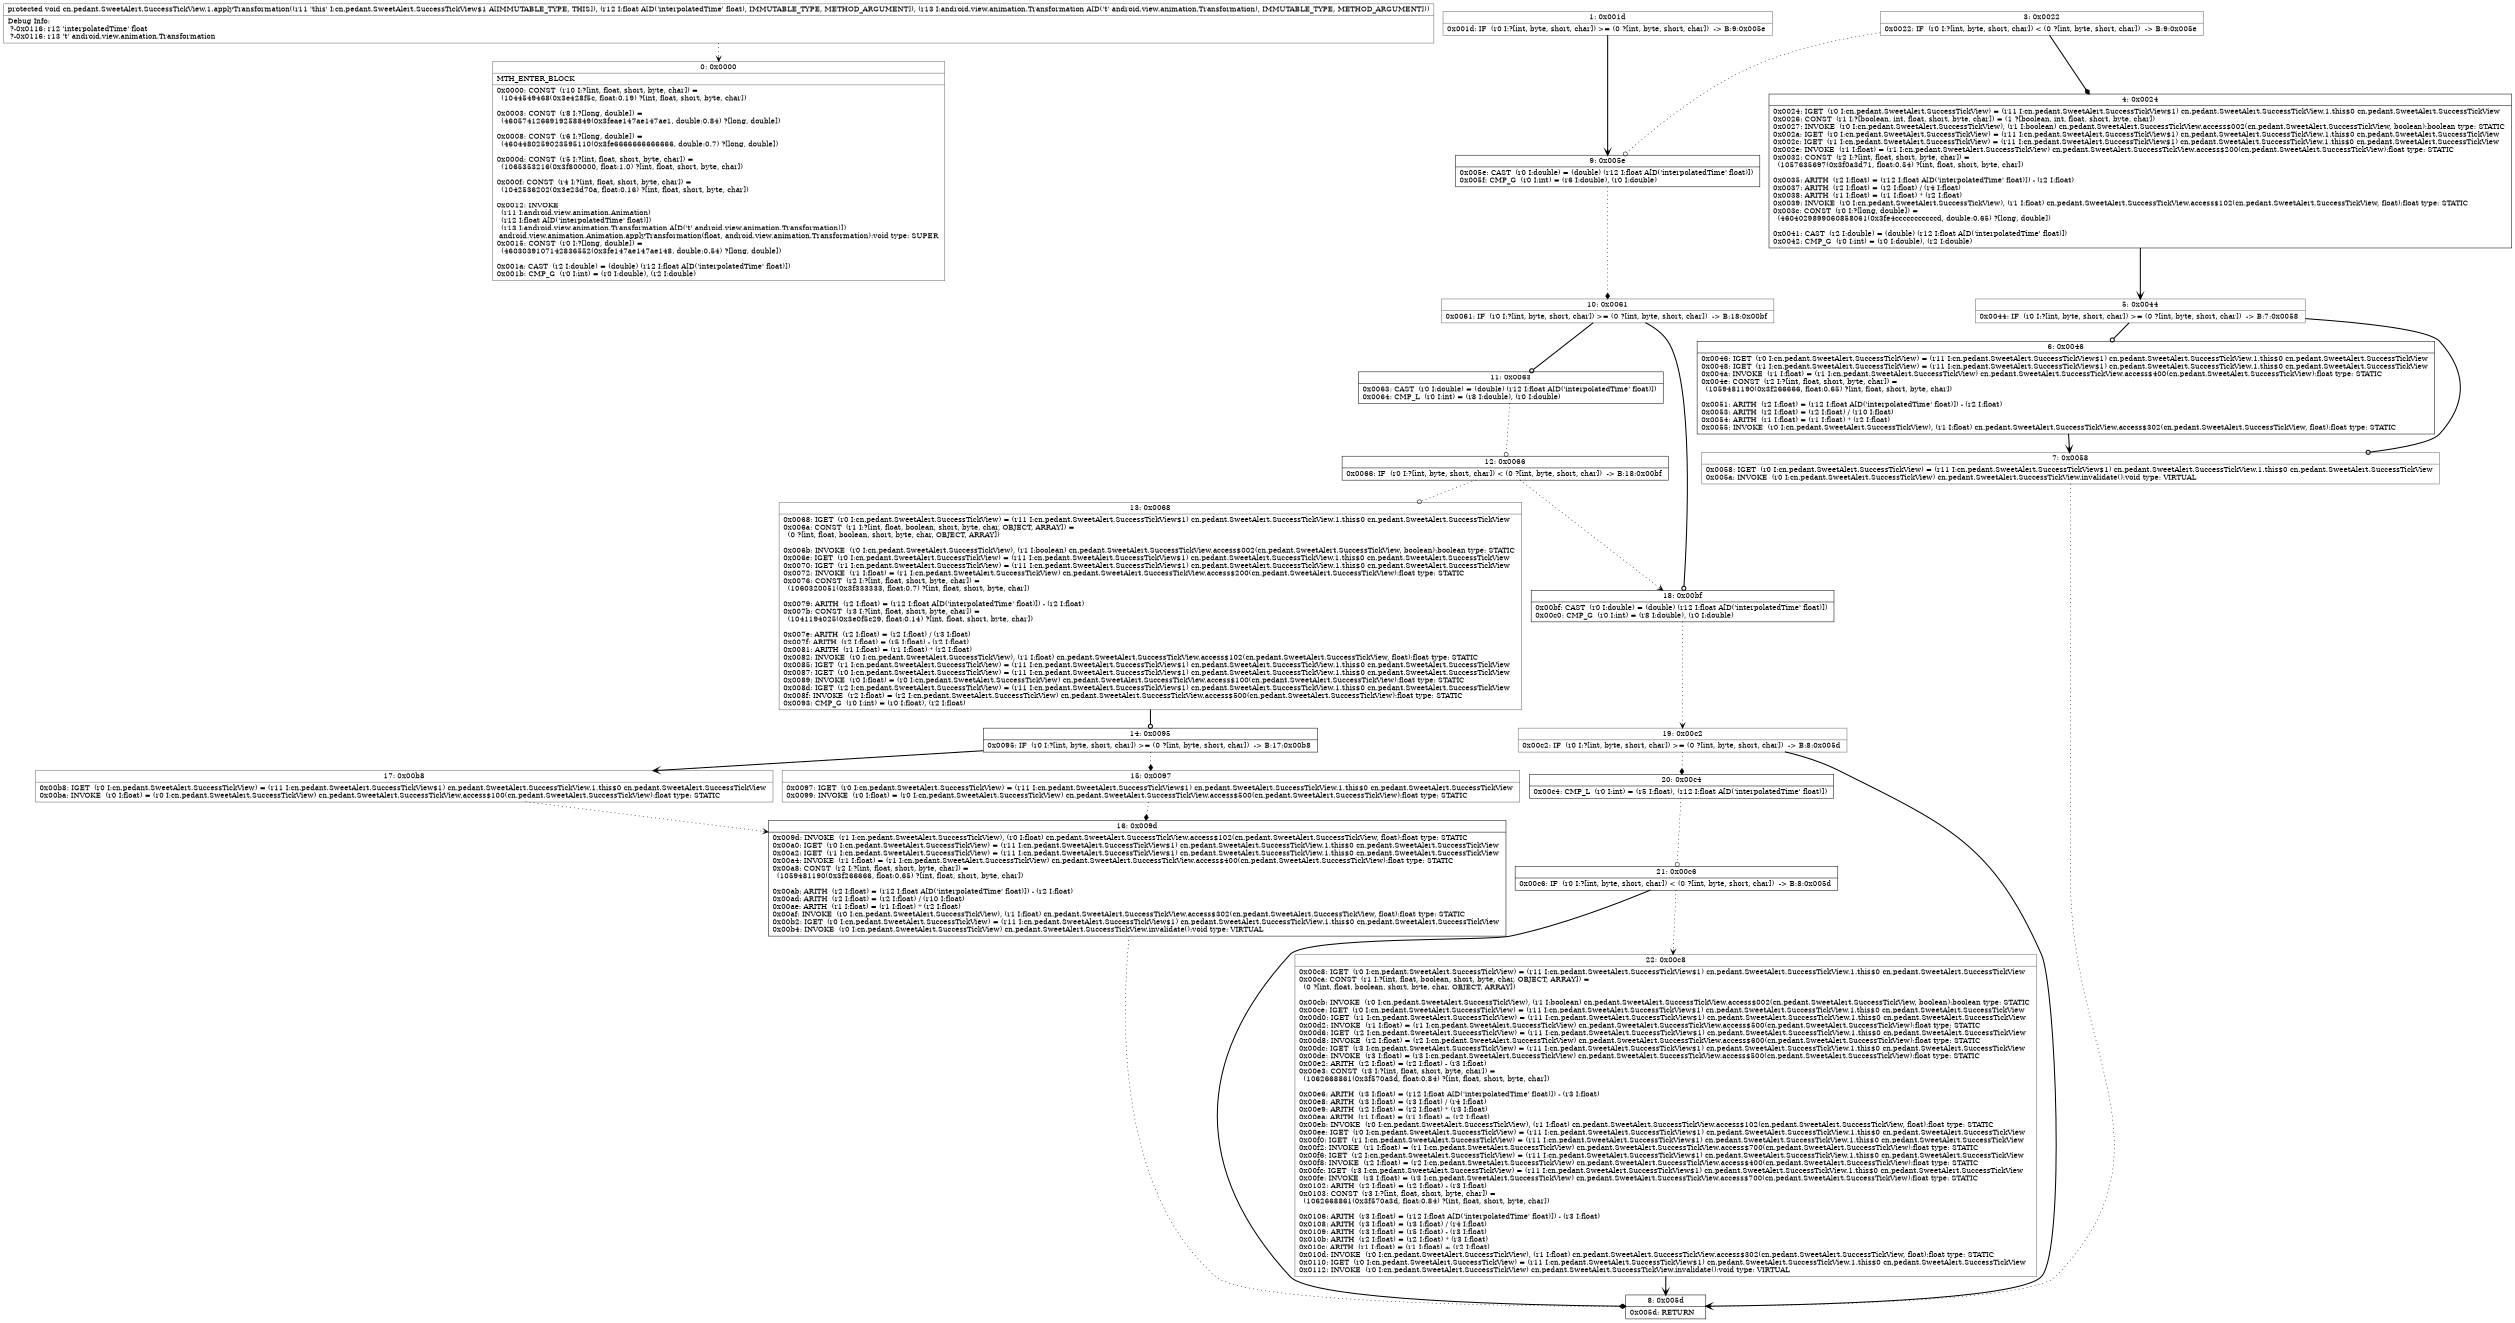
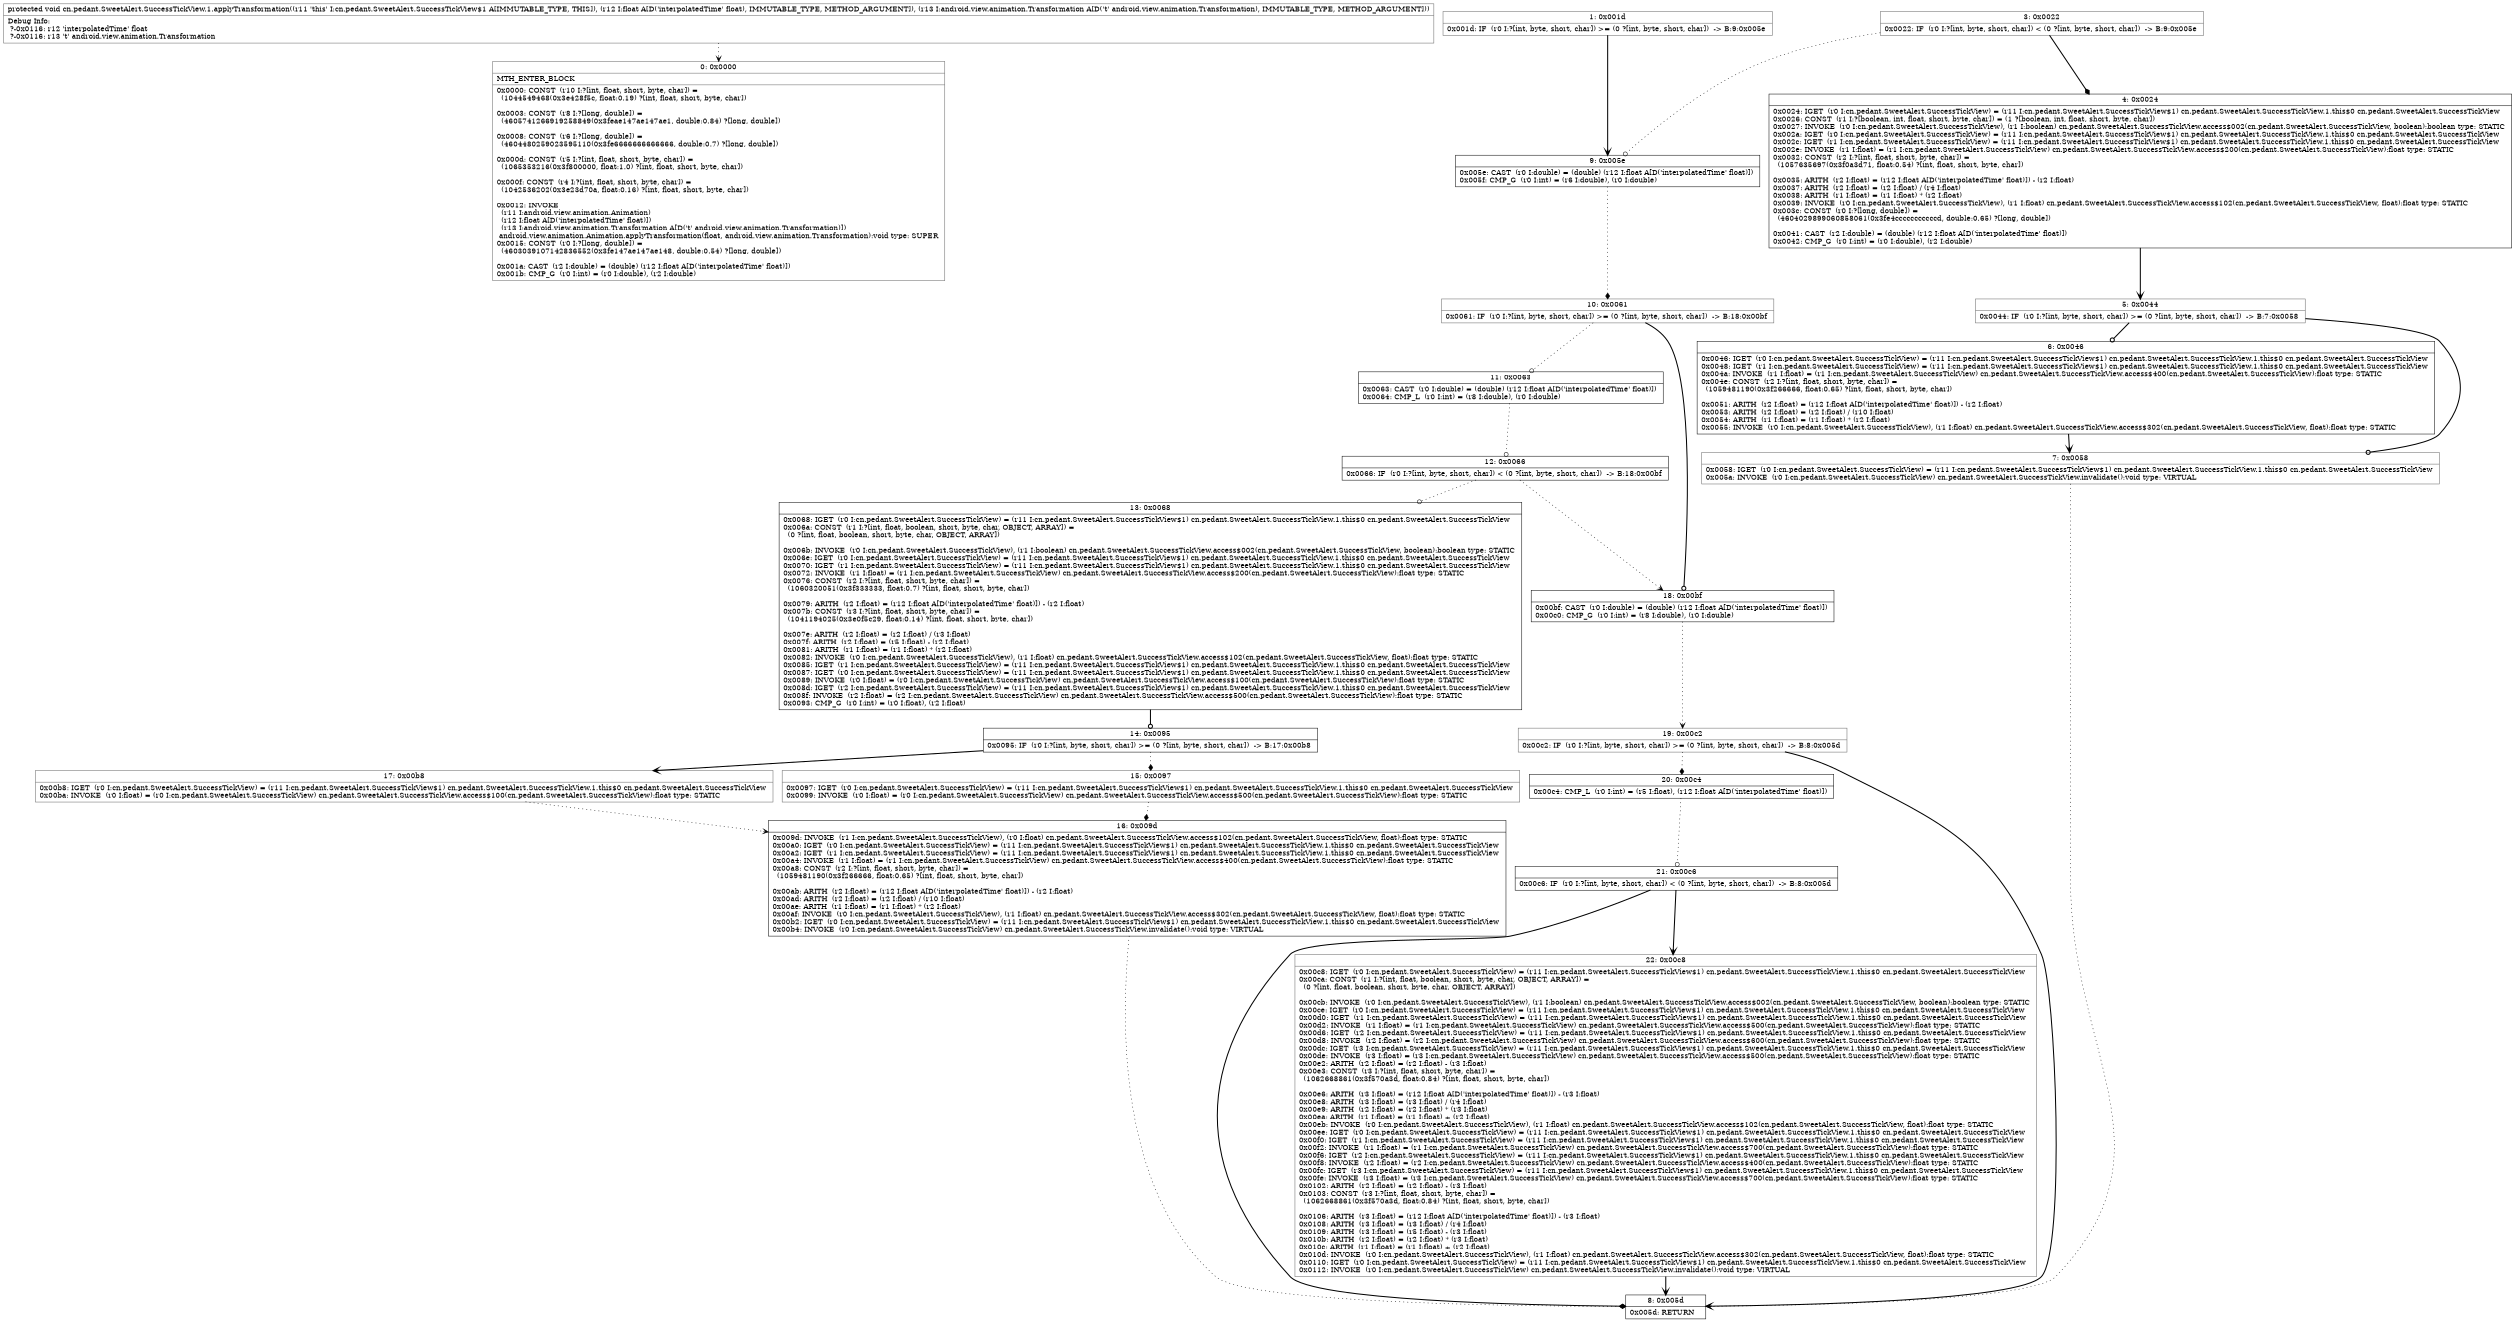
edge "10: 0x0061" -> "11: 0x0063": style bold -> dotted
node "13: 0x0068": color gray40 -> black
edge "21: 0x00c6" -> "22: 0x00c8": style dotted -> bold
